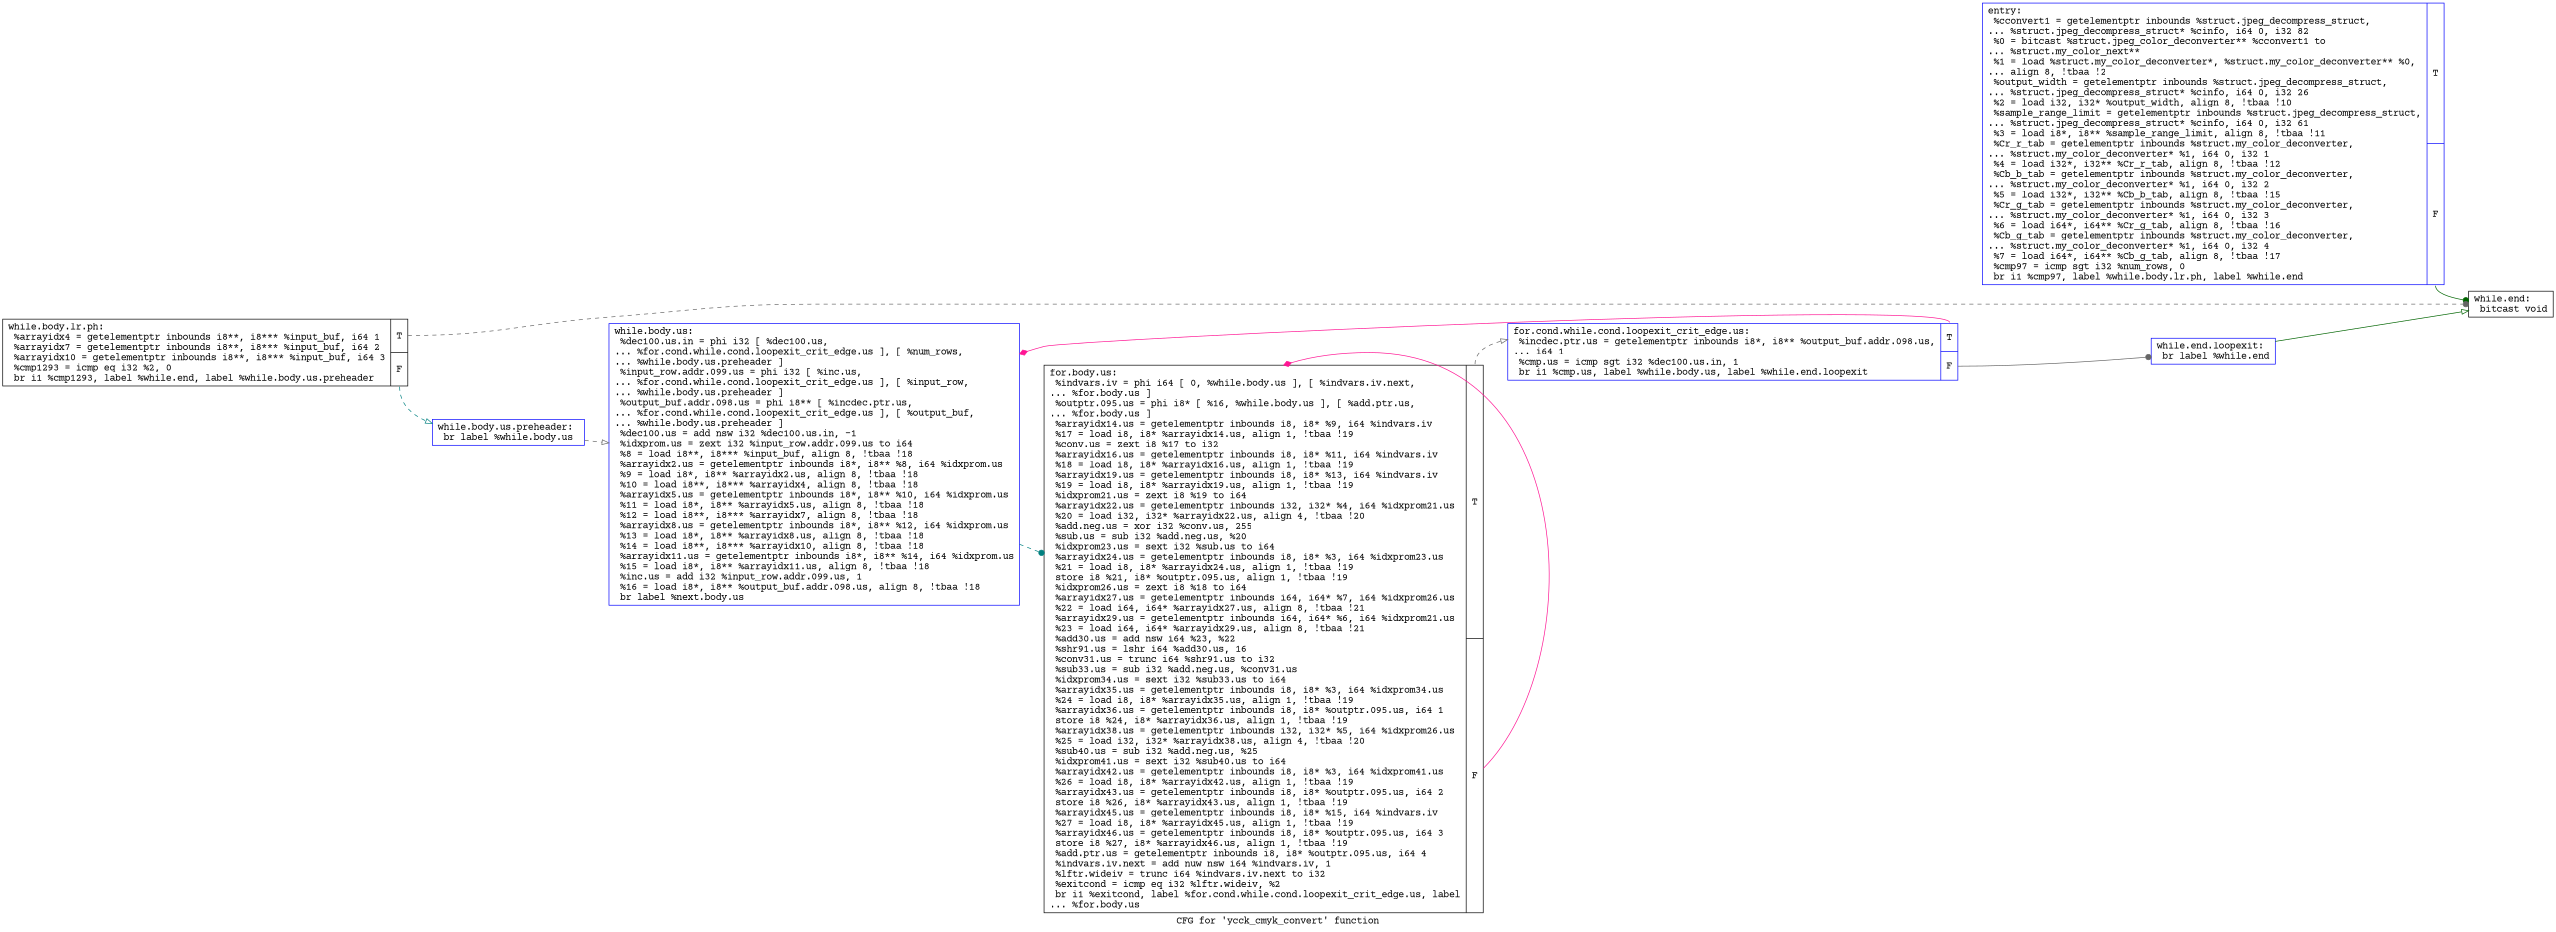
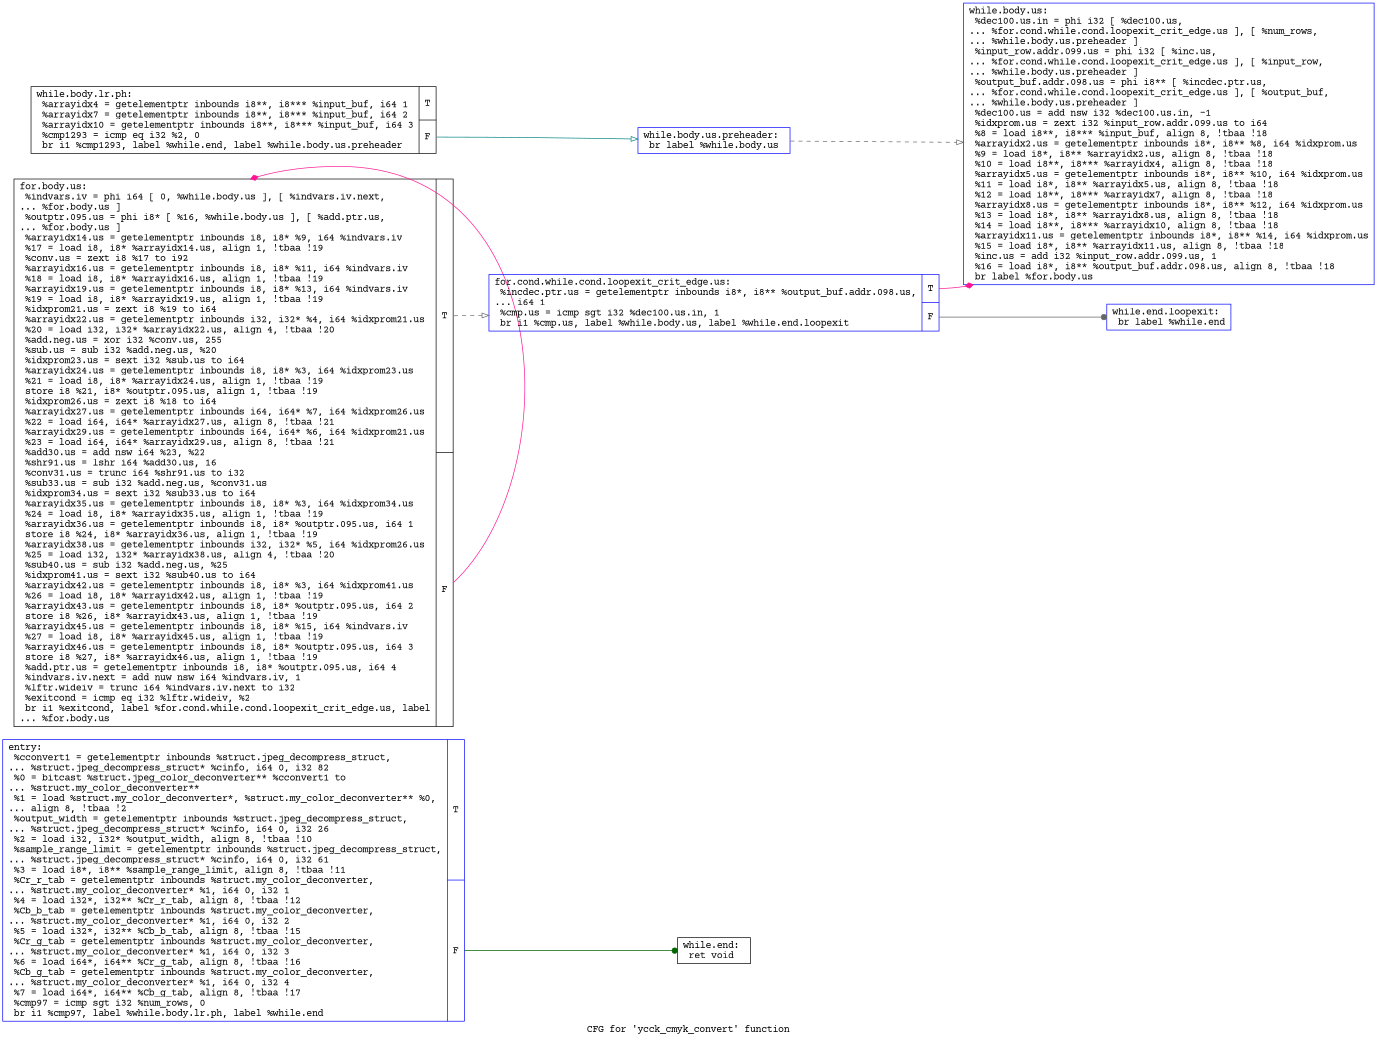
node "entry:": text "... %struct.my_color_next**" -> "... %struct.my_color_deconverter**"
edge "while.body.lr.ph:" -> "while.end:": removed
node "while.end:": text "bitcast void" -> "ret void"
edge "while.end.loopexit:" -> "while.end:": removed
edge "while.body.lr.ph:" -> "while.body.us.preheader:": style dashed -> solid
node "for.body.us:": text "%conv.us = zext i8 %17 to i32" -> "%conv.us = zext i8 %17 to i92"
edge "while.body.us:" -> "for.body.us:": removed
node "while.body.us:": text "br label %next.body.us" -> "br label %for.body.us"
